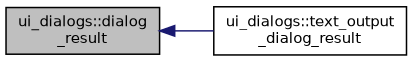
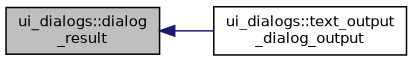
node "ui_dialogs::text_output _dialog_result": label "ui_dialogs::text_output _dialog_result" -> "ui_dialogs::text_output _dialog_output"
